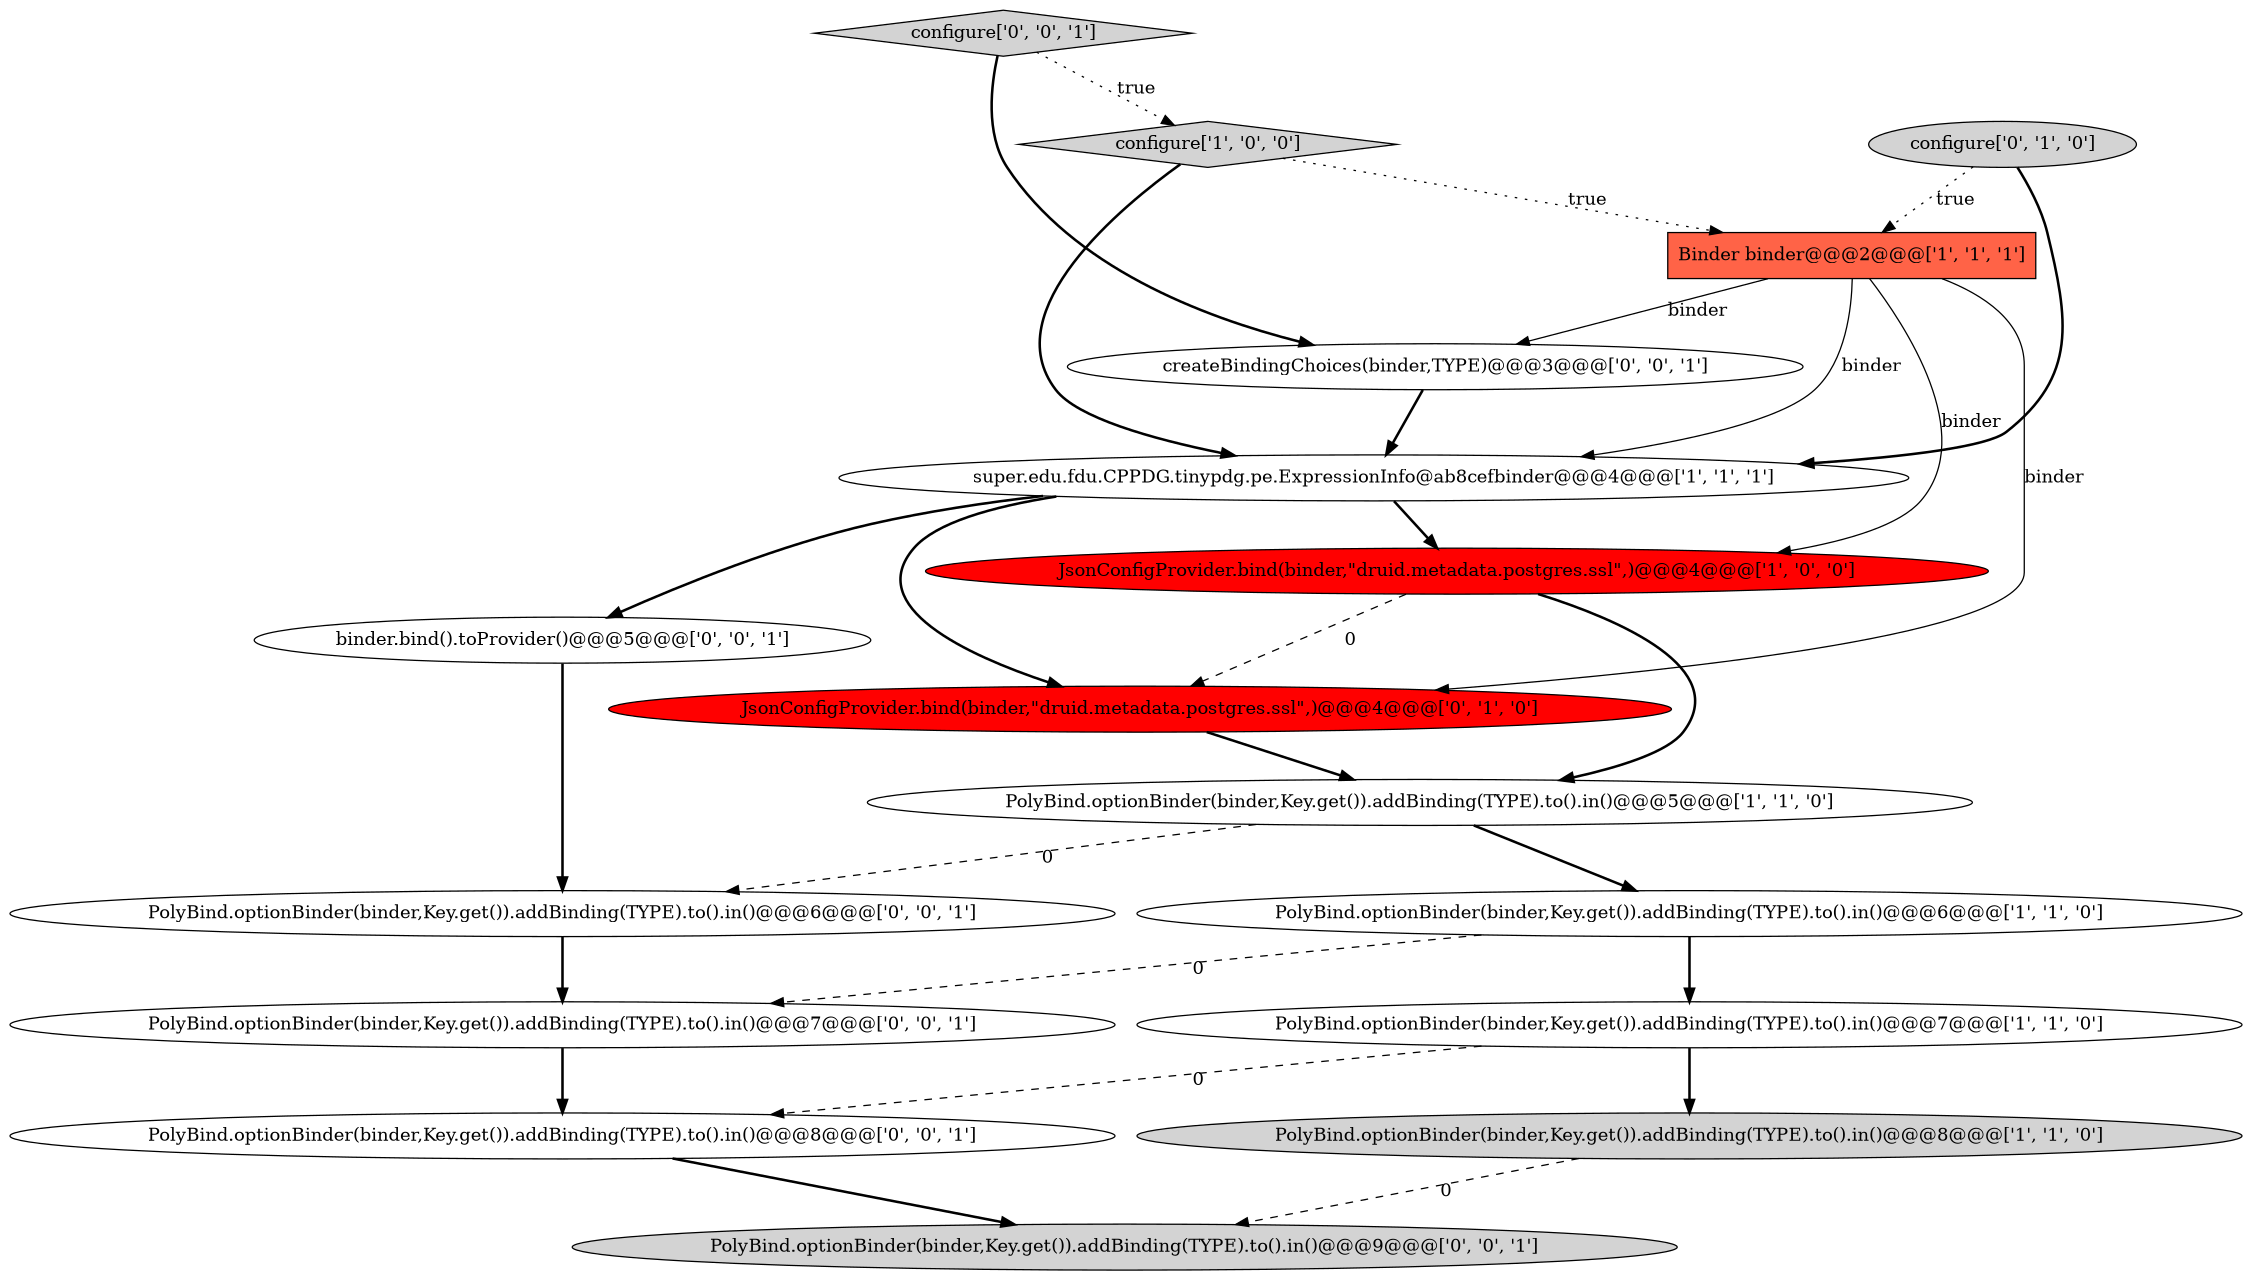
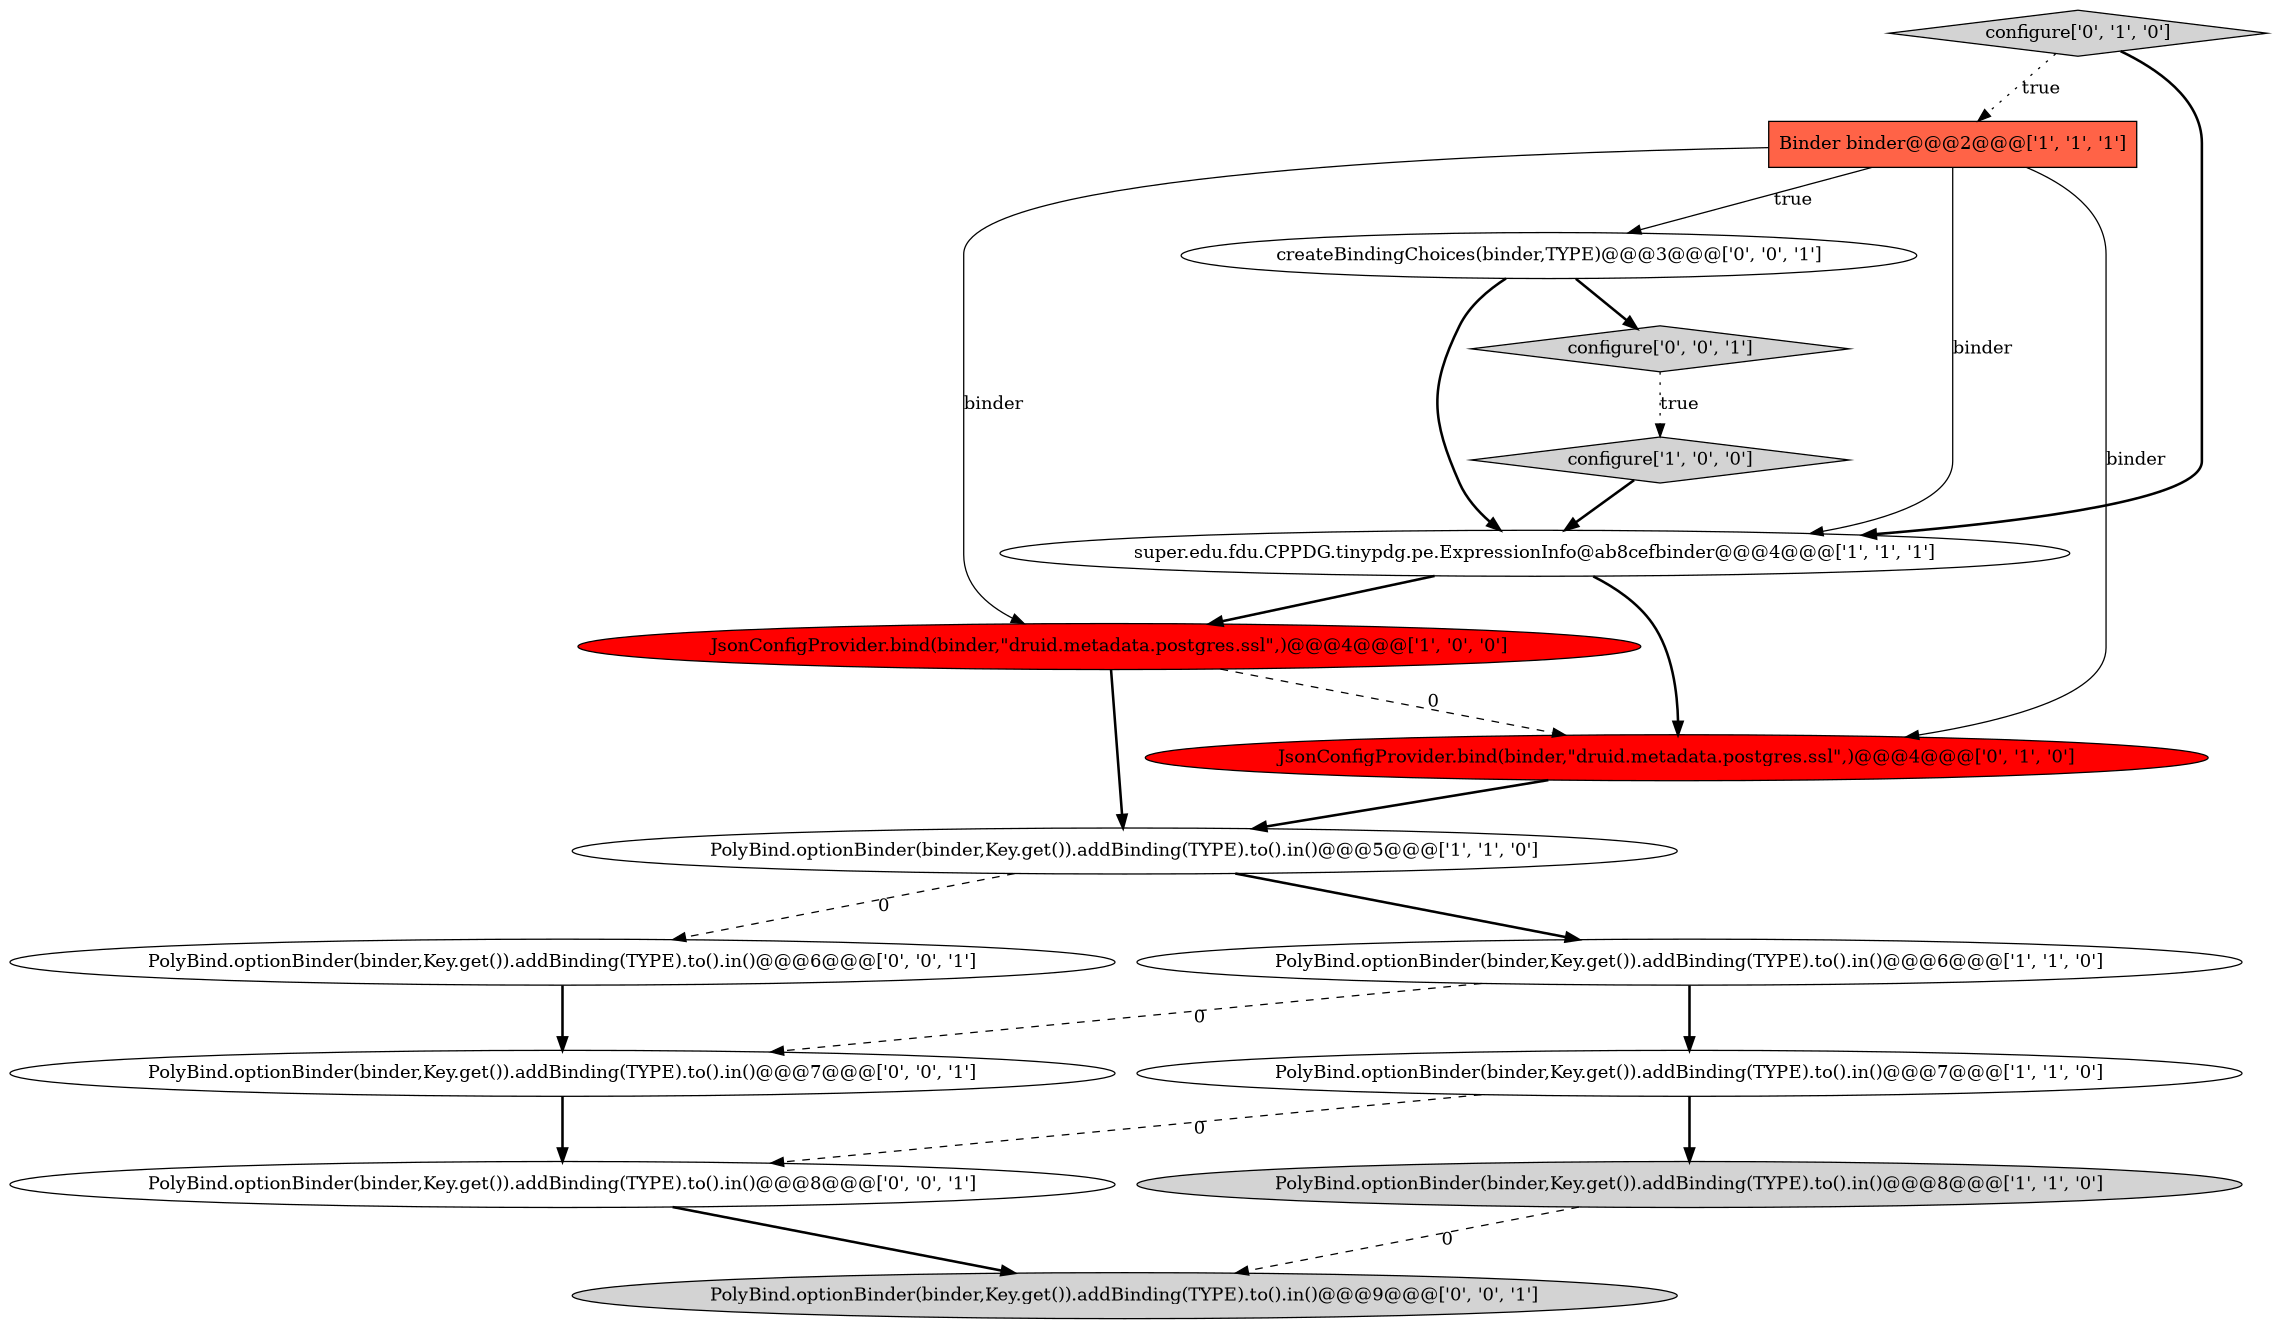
node "configure['0', '1', '0']": shape ellipse -> diamond
edge "configure['1', '0', '0']" -> "Binder binder@@@2@@@['1', '1', '1']": removed, label "true"
edge "configure['0', '0', '1']" -> "createBindingChoices(binder,TYPE)@@@3@@@['0', '0', '1']": reversed
edge "Binder binder@@@2@@@['1', '1', '1']" -> "createBindingChoices(binder,TYPE)@@@3@@@['0', '0', '1']": label "binder" -> "true"
node "binder.bind().toProvider()@@@5@@@['0', '0', '1']": removed
